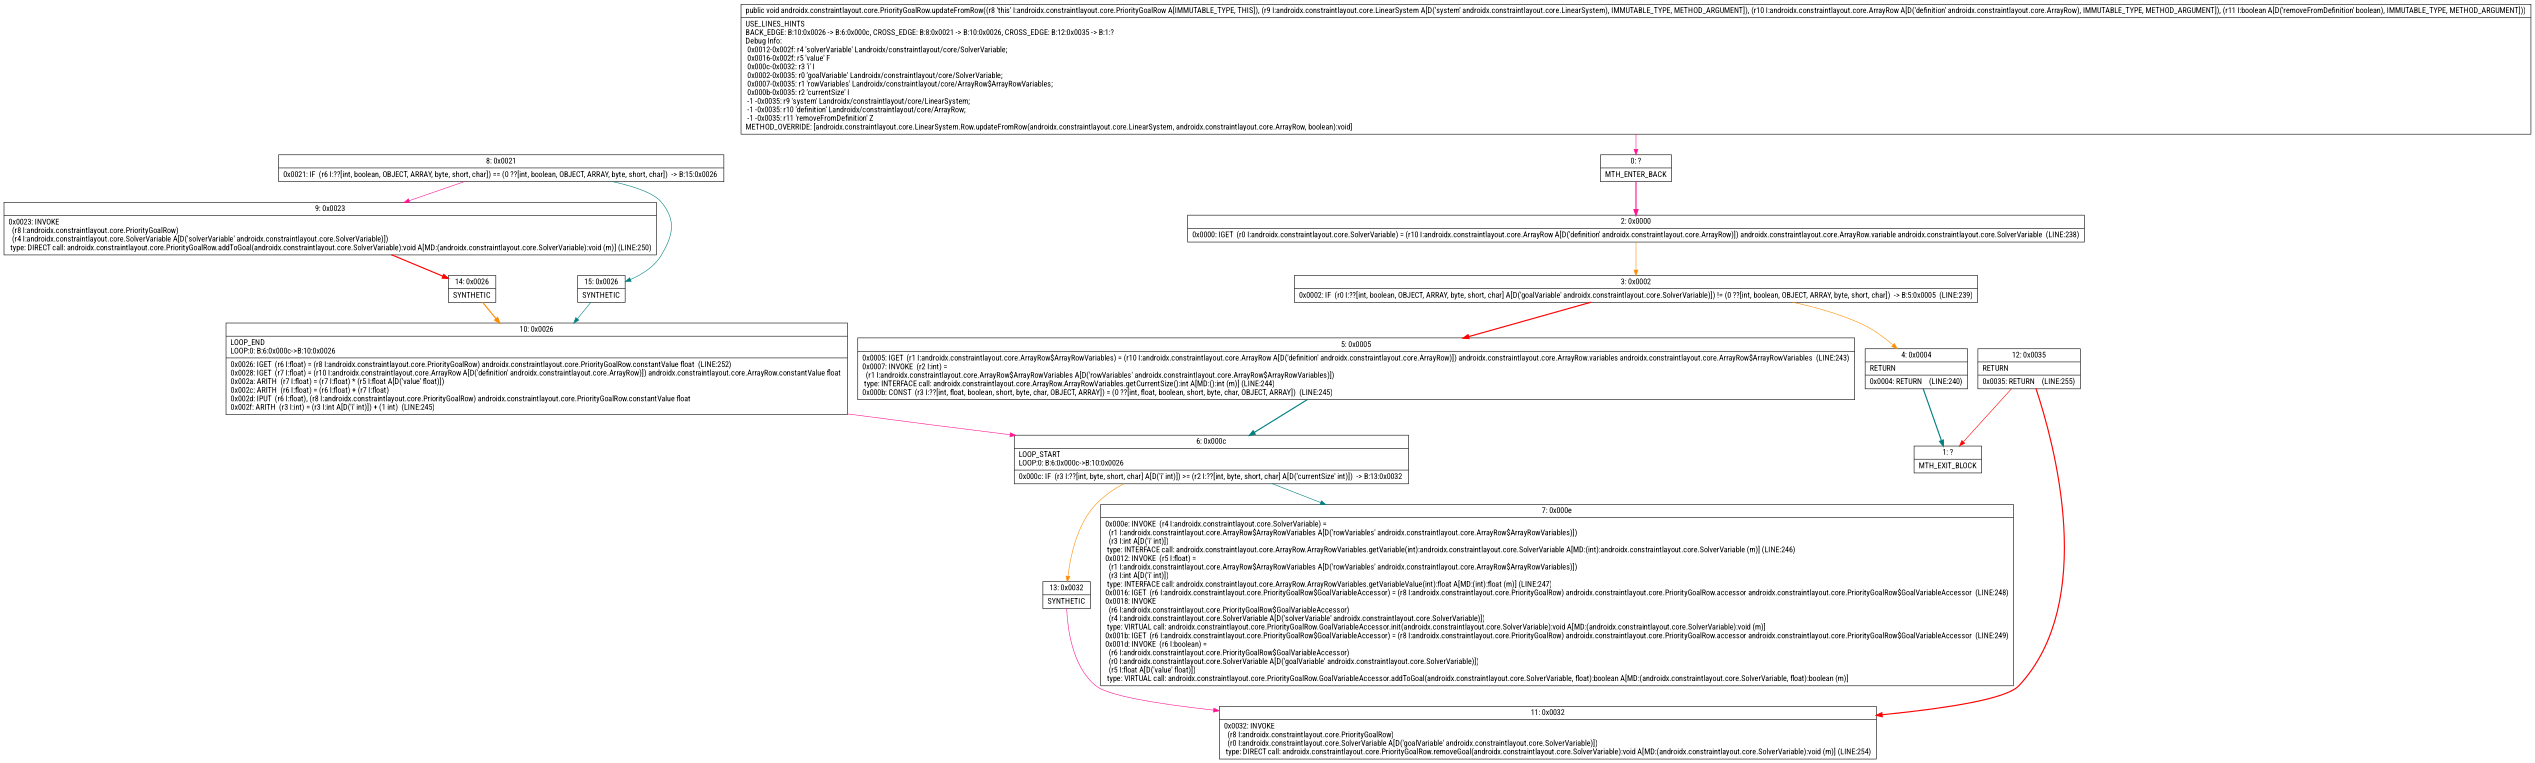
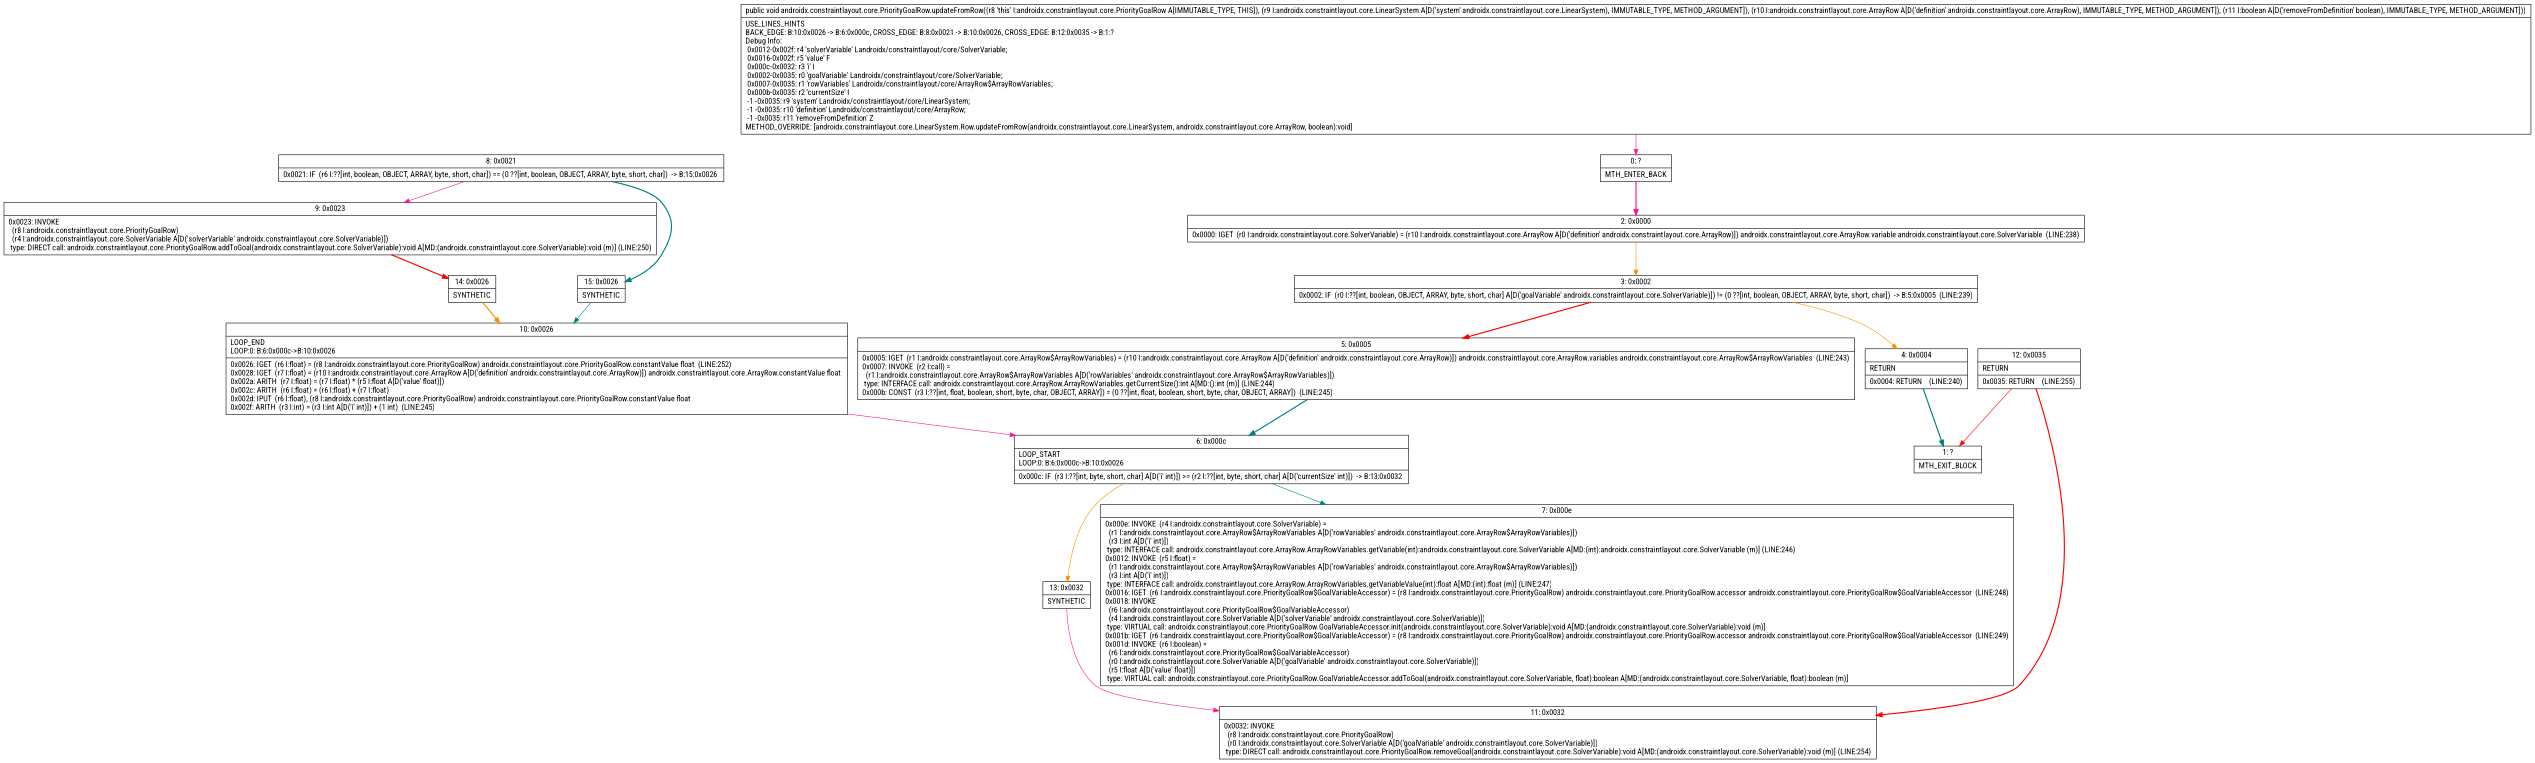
edge "8: 0x0021" -> "15: 0x0026": style solid -> bold
node "5: 0x0005": text "0x0007: INVOKE  (r2 I:int) =" -> "0x0007: INVOKE  (r2 I:call) ="
